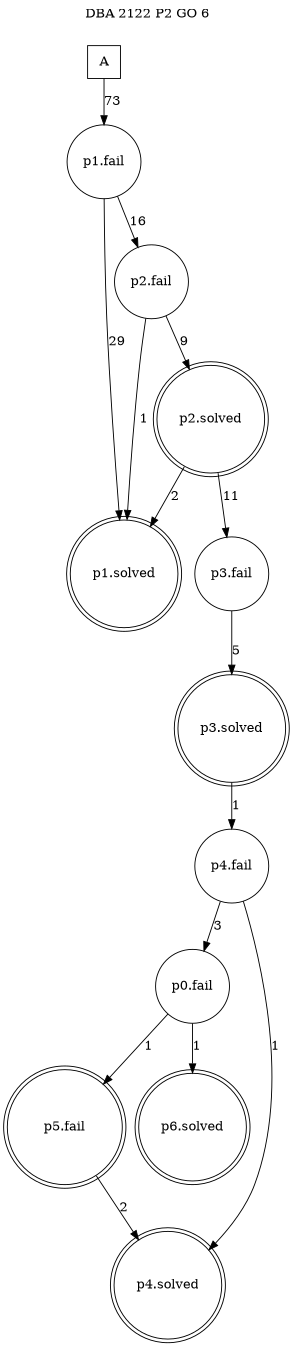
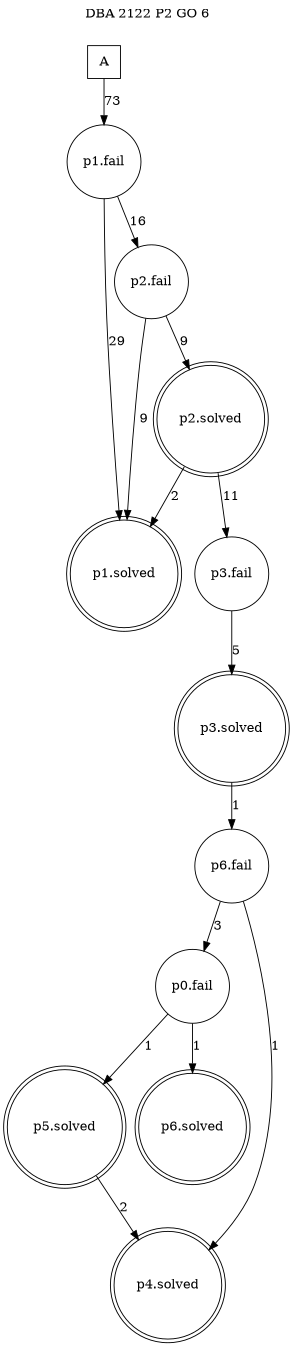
edge "p2.fail" -> "p1.solved": label "1" -> "9"
node "p4.fail": label "p4.fail" -> "p6.fail"
node "p5.fail": label "p5.fail" -> "p5.solved"
